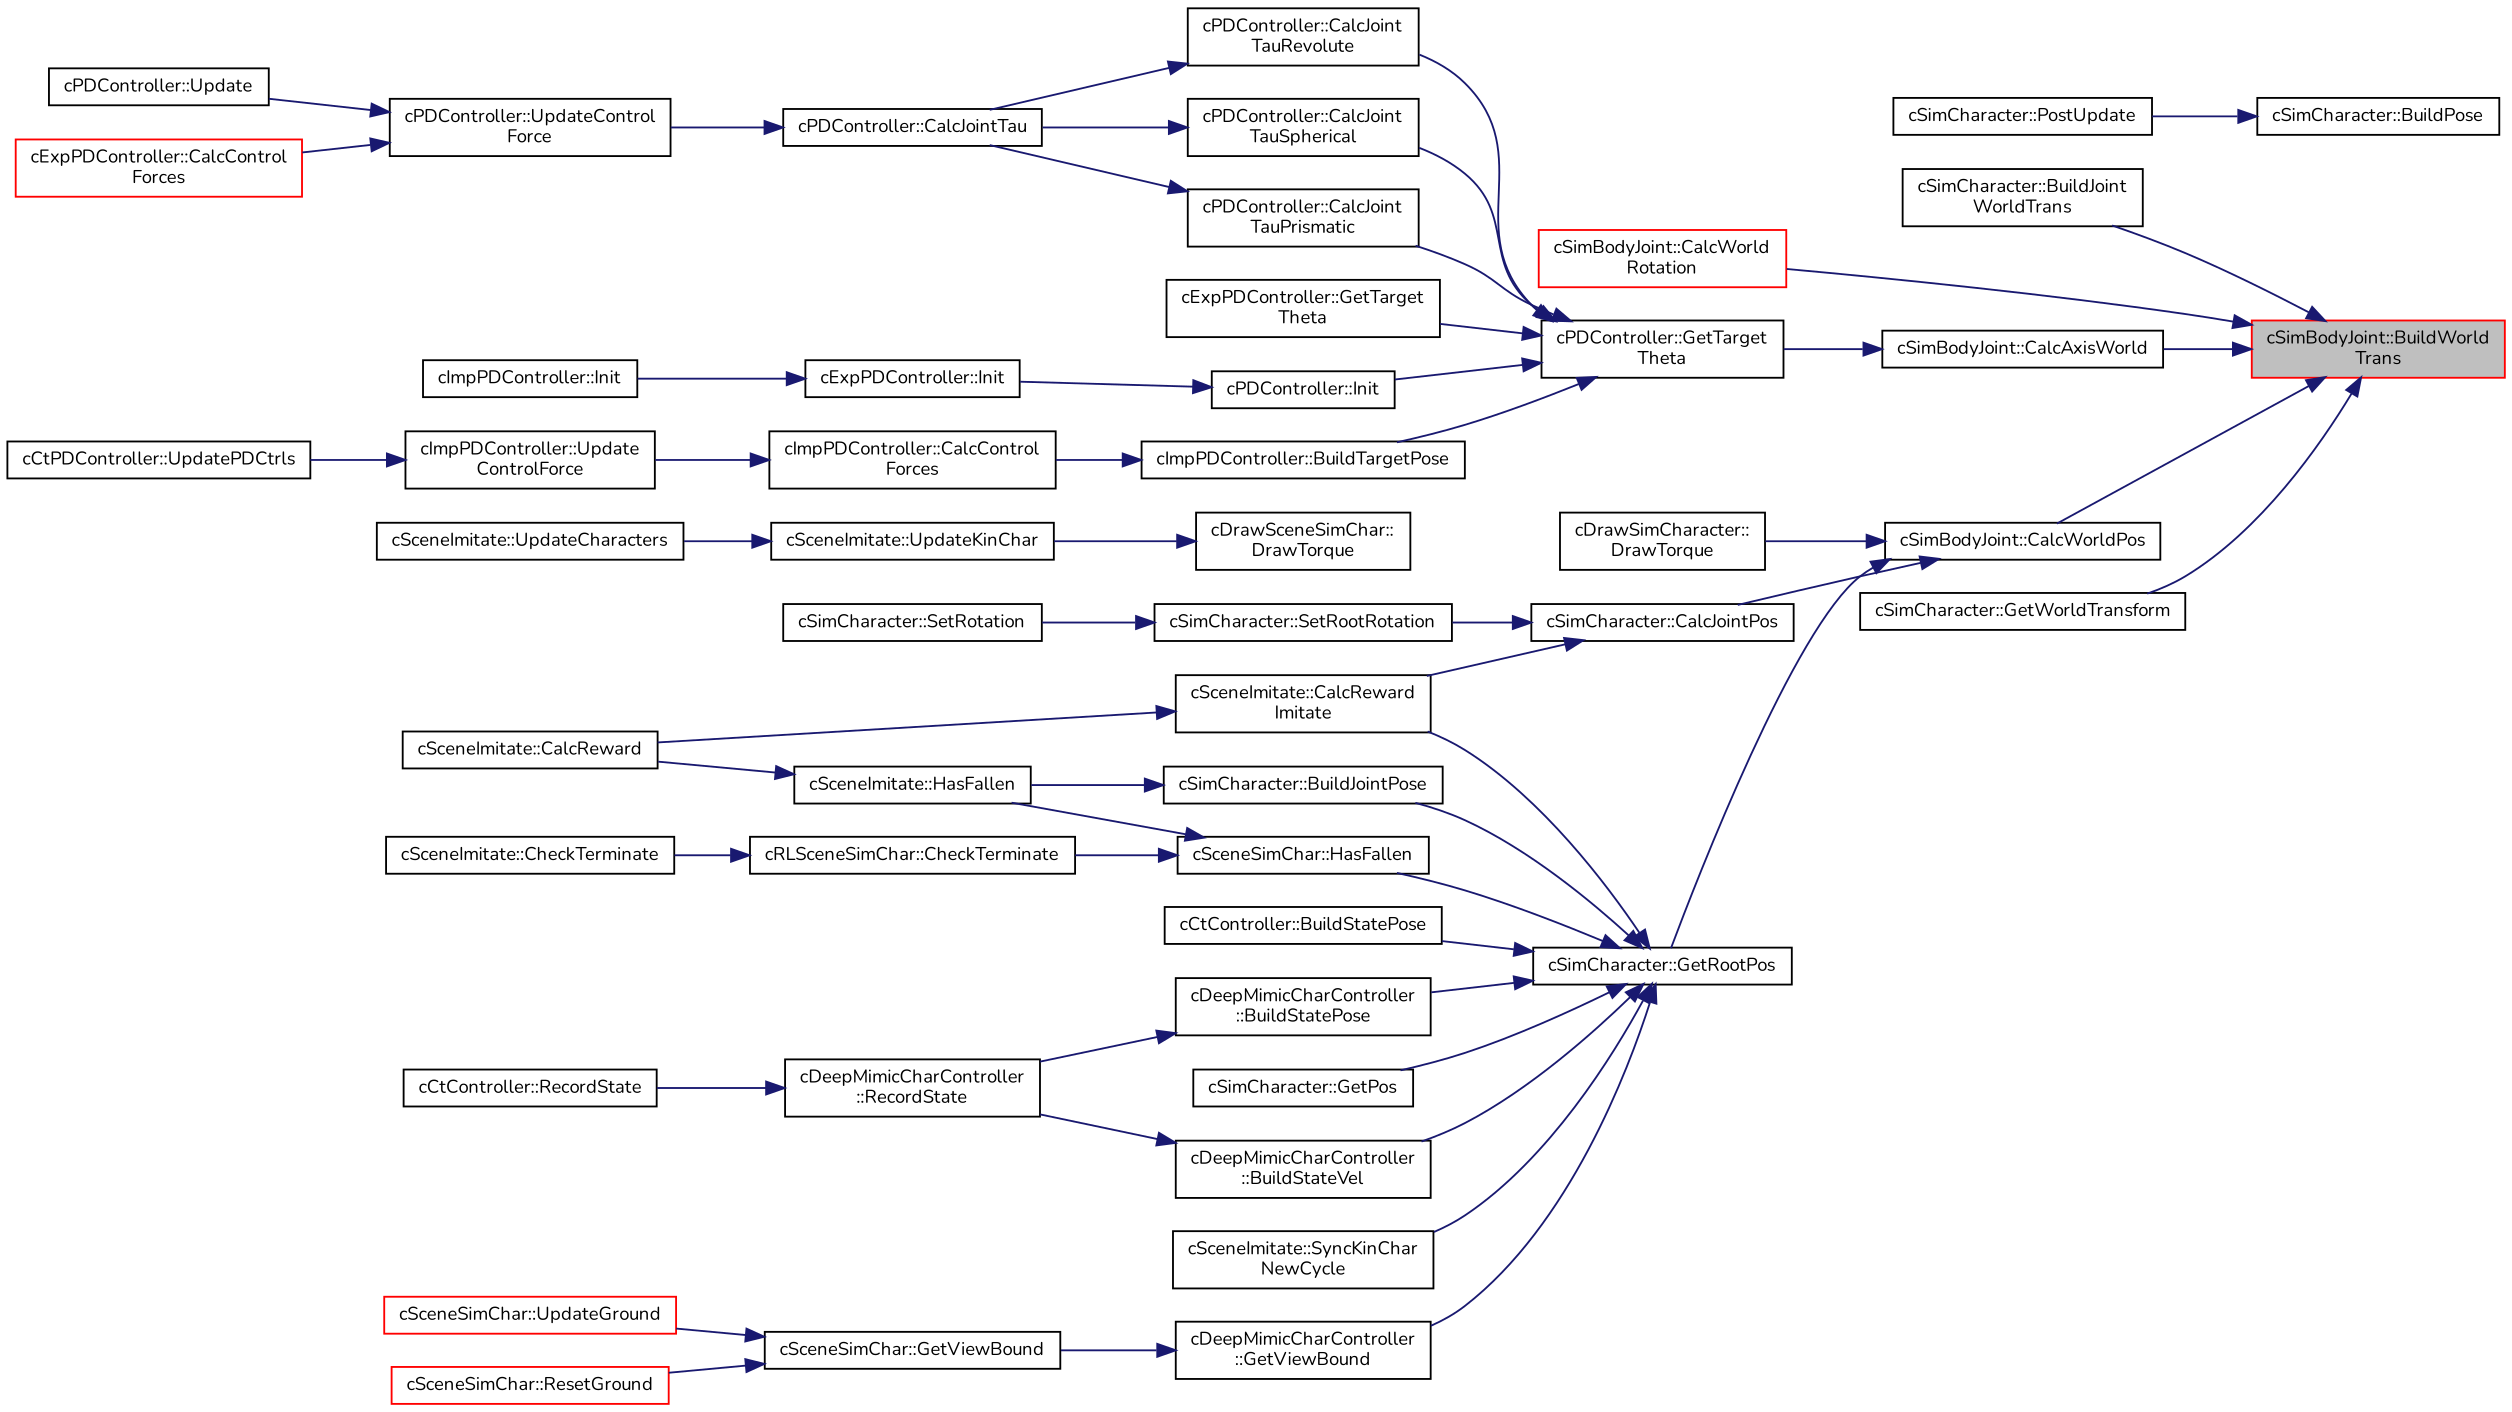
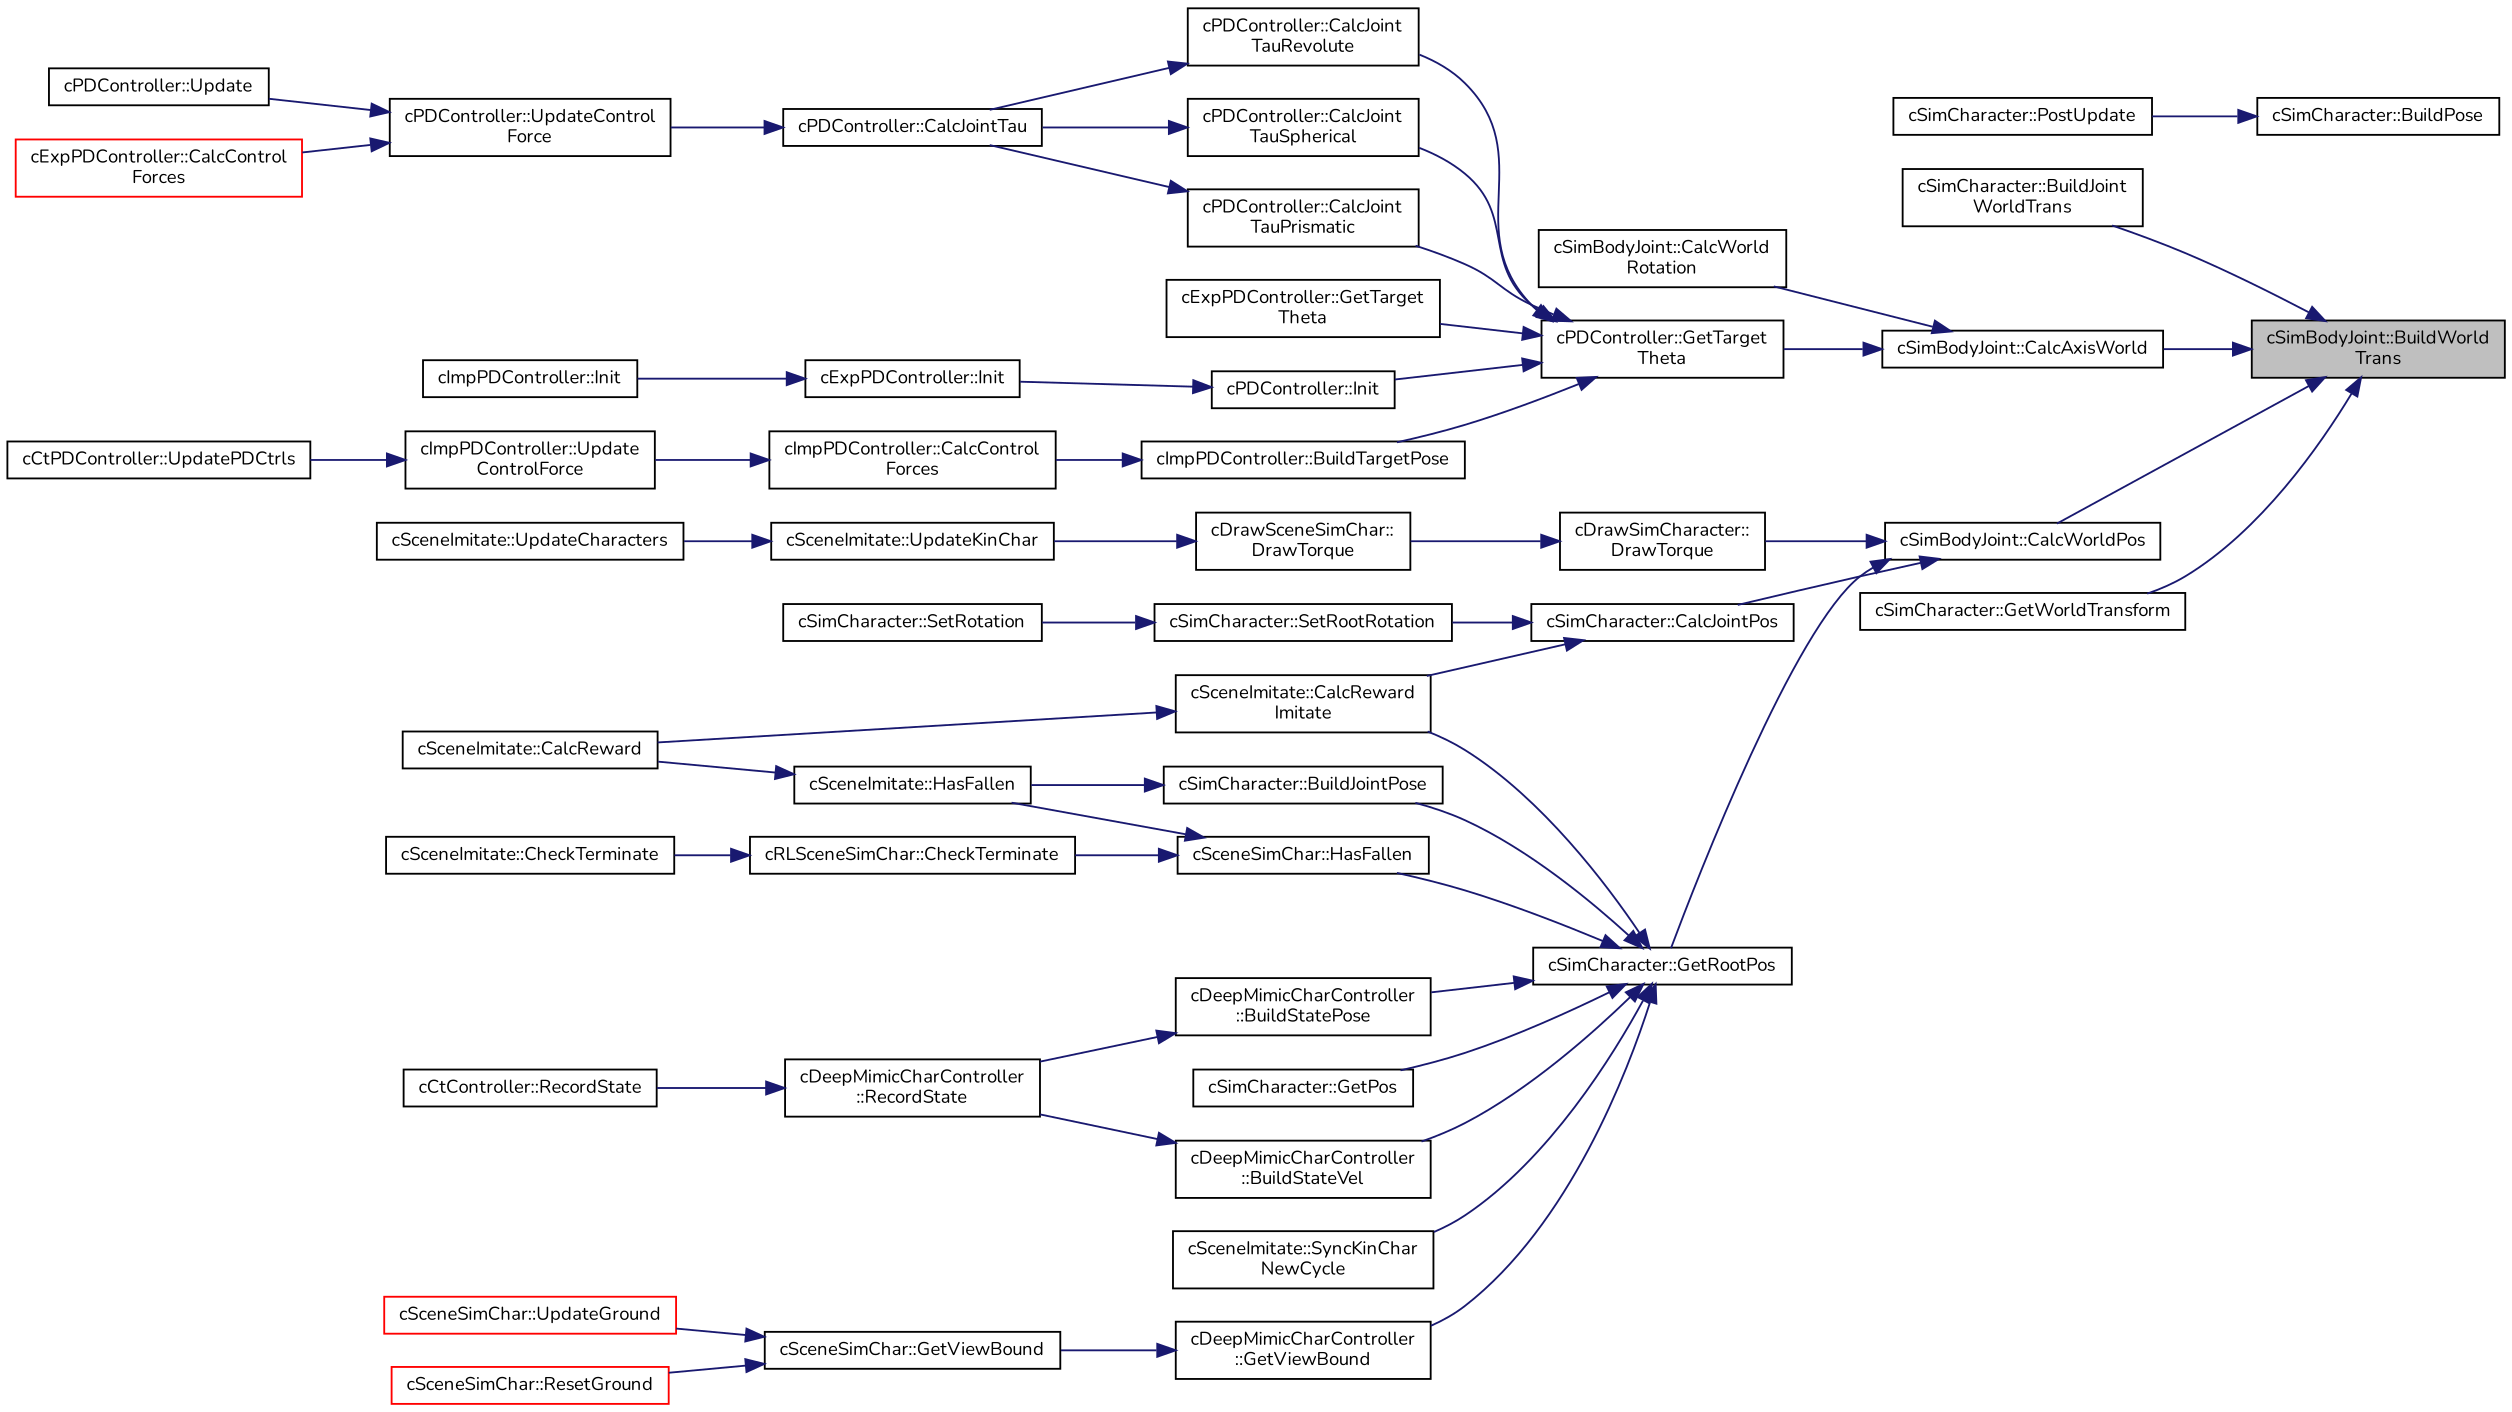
node "cSimBodyJoint::CalcWorld Rotation": color red -> black
edge "cSimBodyJoint::CalcWorld Rotation" -> "cSimBodyJoint::BuildWorld Trans": now "cSimBodyJoint::CalcWorld Rotation" -> "cSimBodyJoint::CalcAxisWorld"
node "cSimBodyJoint::BuildWorld Trans": color red -> black
edge "cDrawSceneSimChar:: DrawTorque" -> "cDrawSimCharacter:: DrawTorque": added
node "cCtController::BuildStatePose": removed
